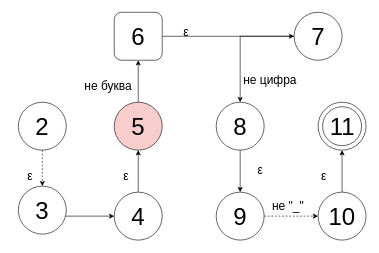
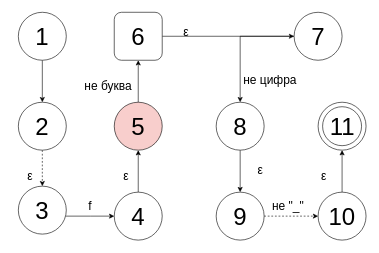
node "1": added
edge "1" -> "2": added
node "f": added
